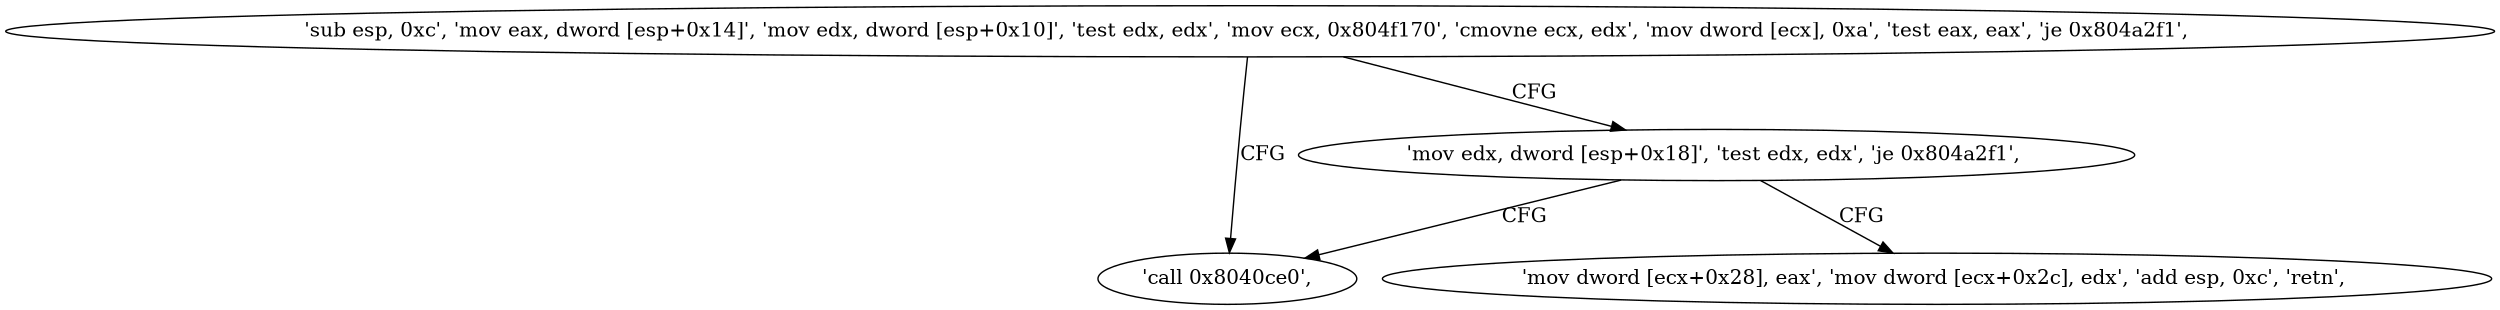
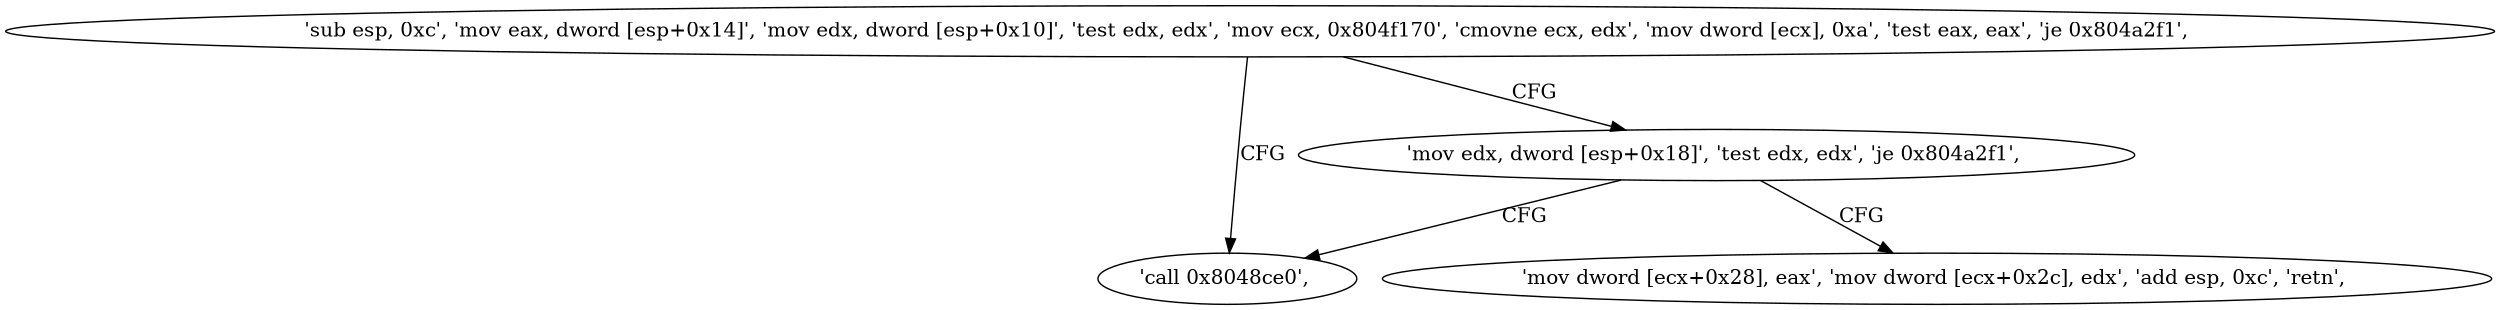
node "'call 0x8040ce0',": label "'call 0x8040ce0'," -> "'call 0x8048ce0',"
